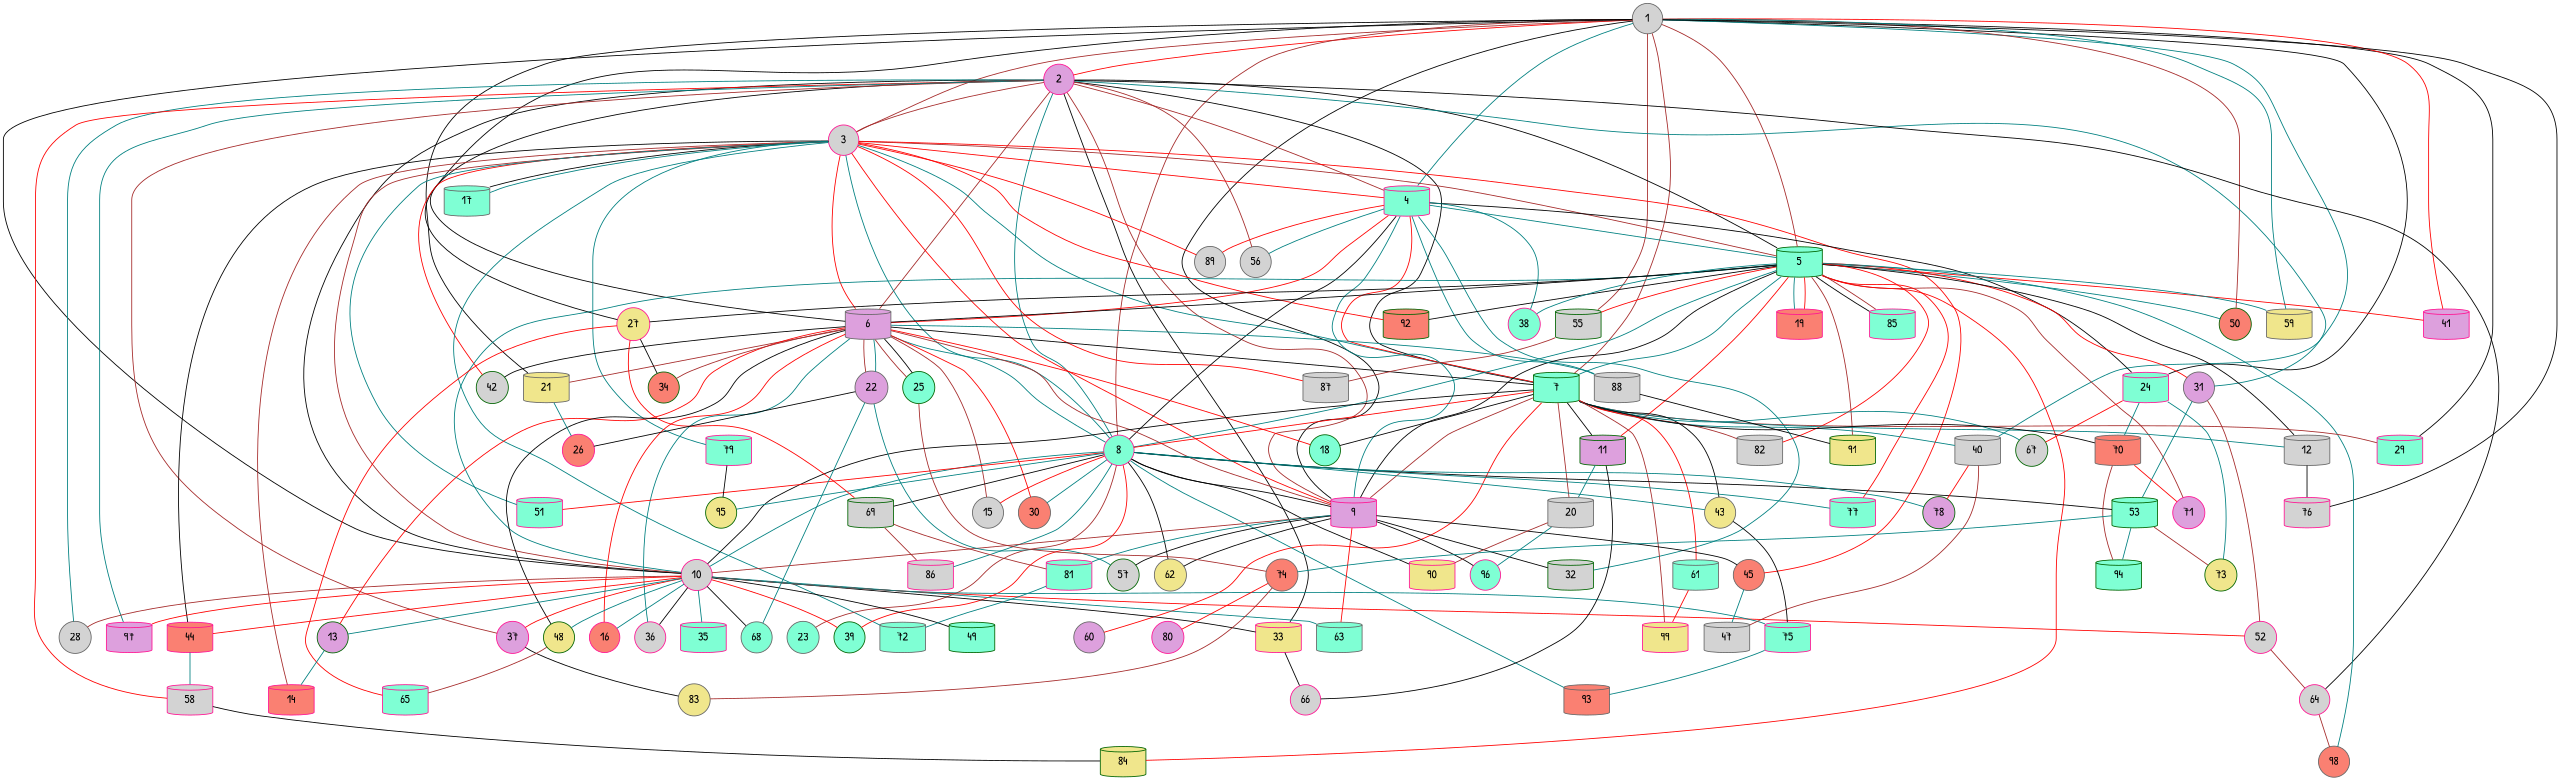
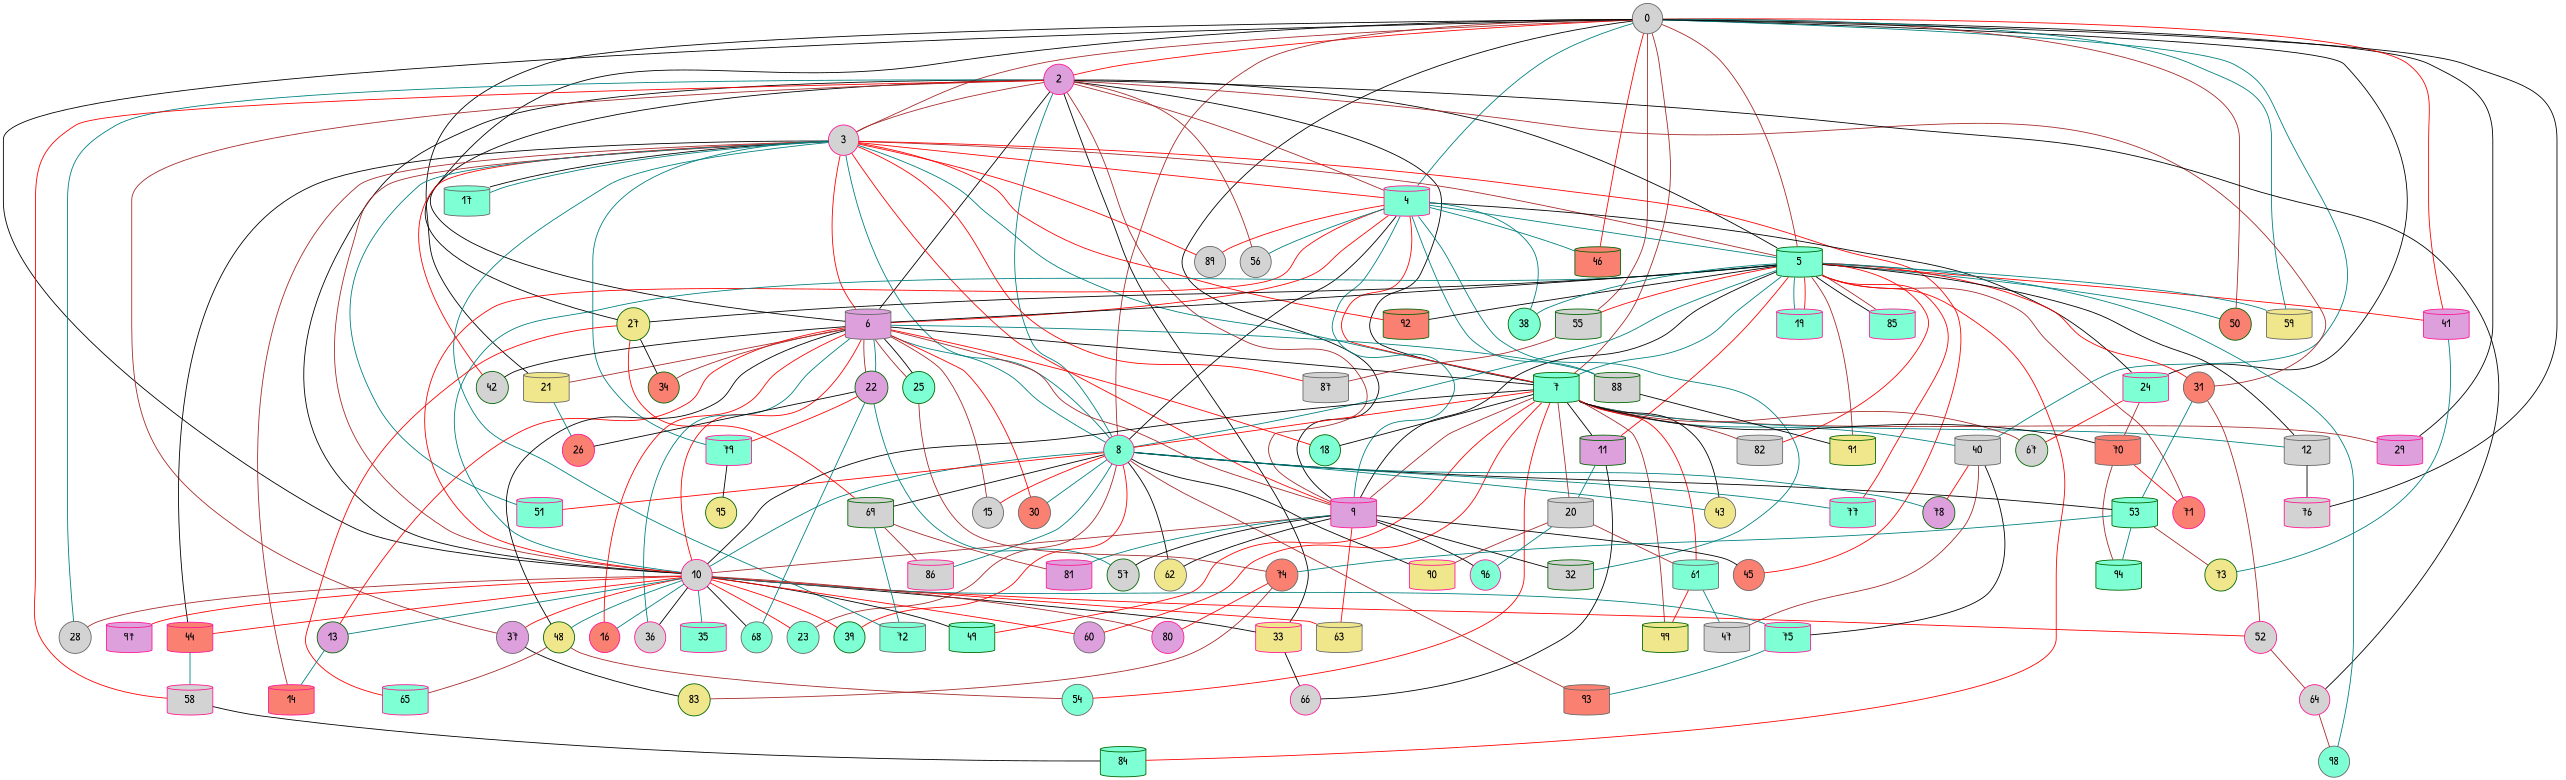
node "1": label "1" -> "0"
edge "2" -- "97": removed
edge "2" -- "31": color teal -> brown
edge "2" -- "6": color brown -> black
node "46": added
edge "4" -- "10": added
node "27": color deeppink -> darkgreen
node "38": color deeppink -> darkgreen
node "19": fillcolor salmon -> aquamarine
node "22": color gray40 -> darkgreen
node "88": color gray40 -> darkgreen
node "31": fillcolor plum -> salmon
edge "24" -- "70": color teal -> brown
edge "7" -- "67": color teal -> brown
edge "22" -- "79": added
edge "6" -- "10": added
node "29": fillcolor aquamarine -> plum
edge "24" -- "73": now "41" -- "73"
edge "8" -- "95": removed
edge "8" -- "9": removed
node "71": fillcolor plum -> salmon
edge "7" -- "49": added
edge "20" -- "61": added
edge "43" -- "75": now "40" -- "75"
node "81": fillcolor aquamarine -> plum
edge "8" -- "93": color teal -> brown
edge "10" -- "80": added
edge "10" -- "23": added
edge "10" -- "63": color teal -> red
edge "45" -- "47": now "61" -- "47"
edge "81" -- "72": now "69" -- "72"
edge "10" -- "60": added
node "37": color deeppink -> gray40
node "63": fillcolor aquamarine -> khaki
node "99": color deeppink -> darkgreen
node "83": color gray40 -> darkgreen
node "54": added
node "84": fillcolor khaki -> aquamarine
node "98": fillcolor salmon -> aquamarine
